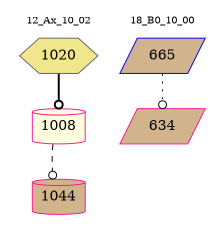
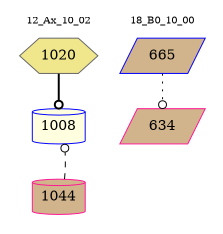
node "1008": color deeppink -> blue
edge "1008" -> "1044": reversed
